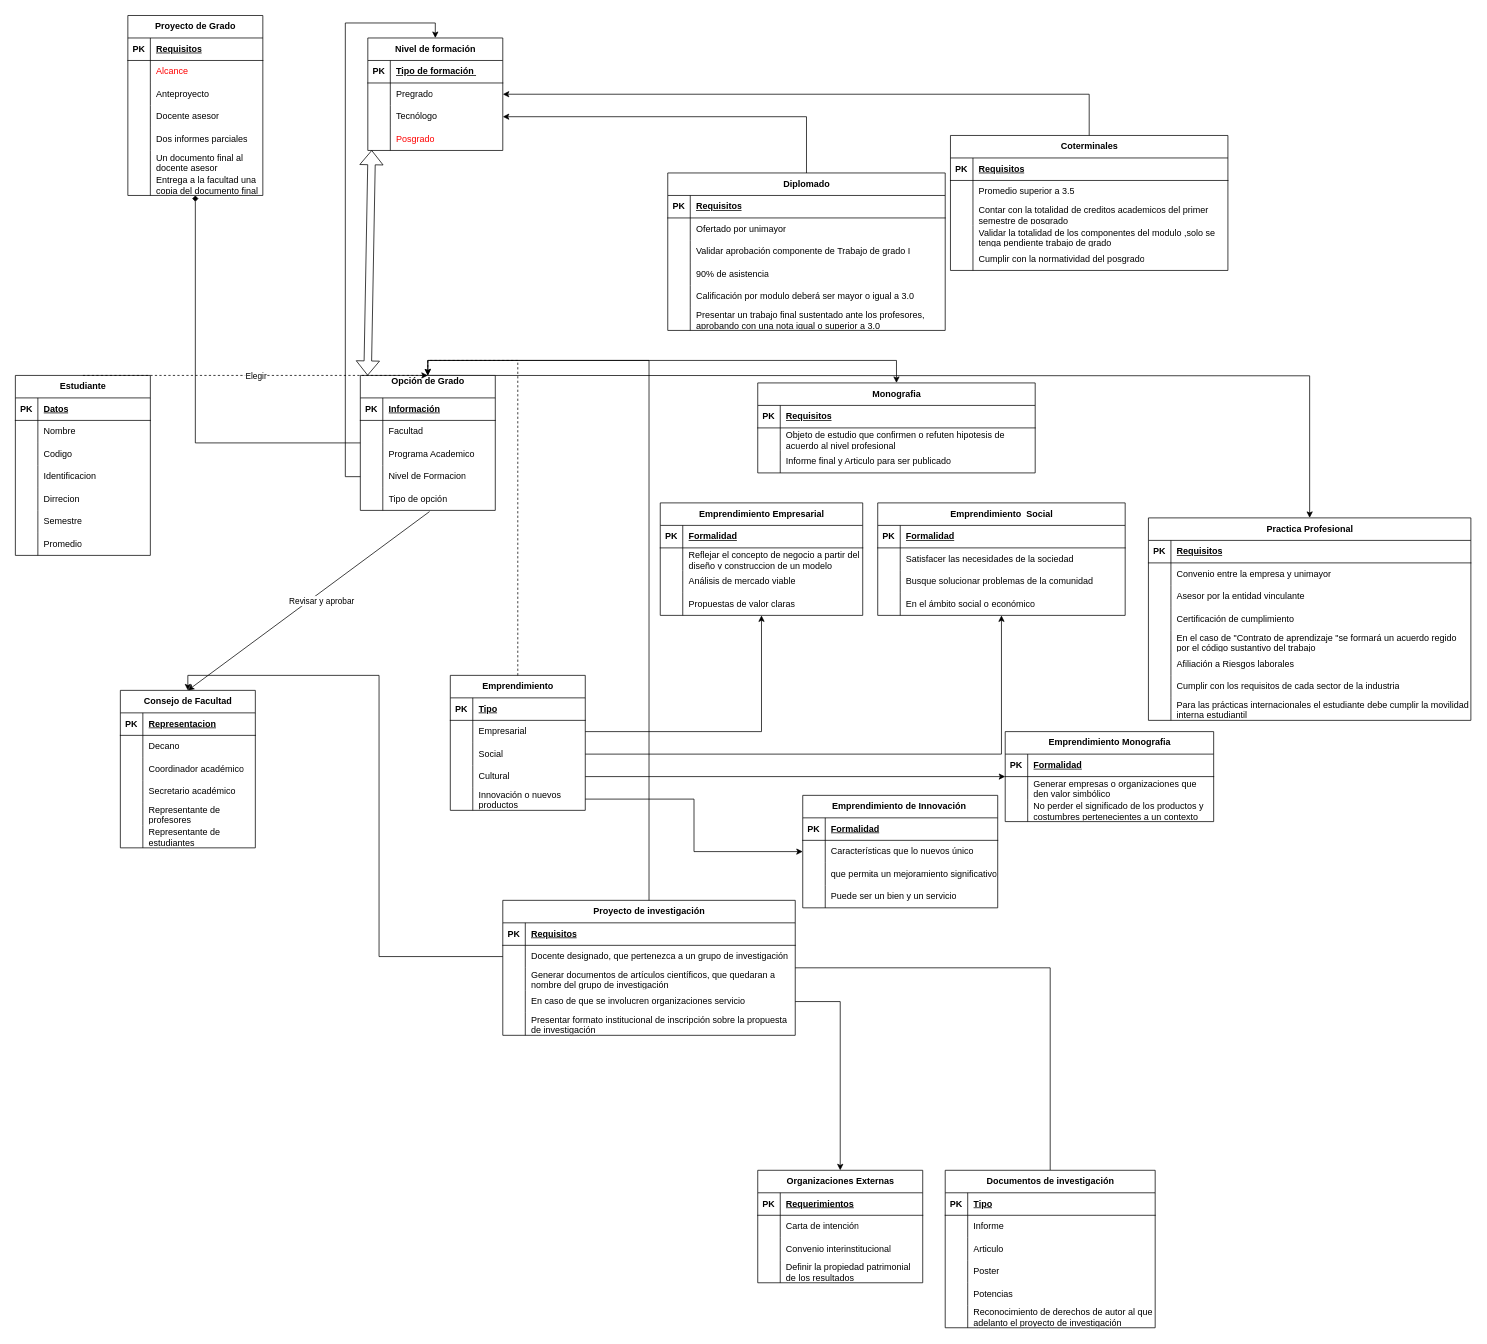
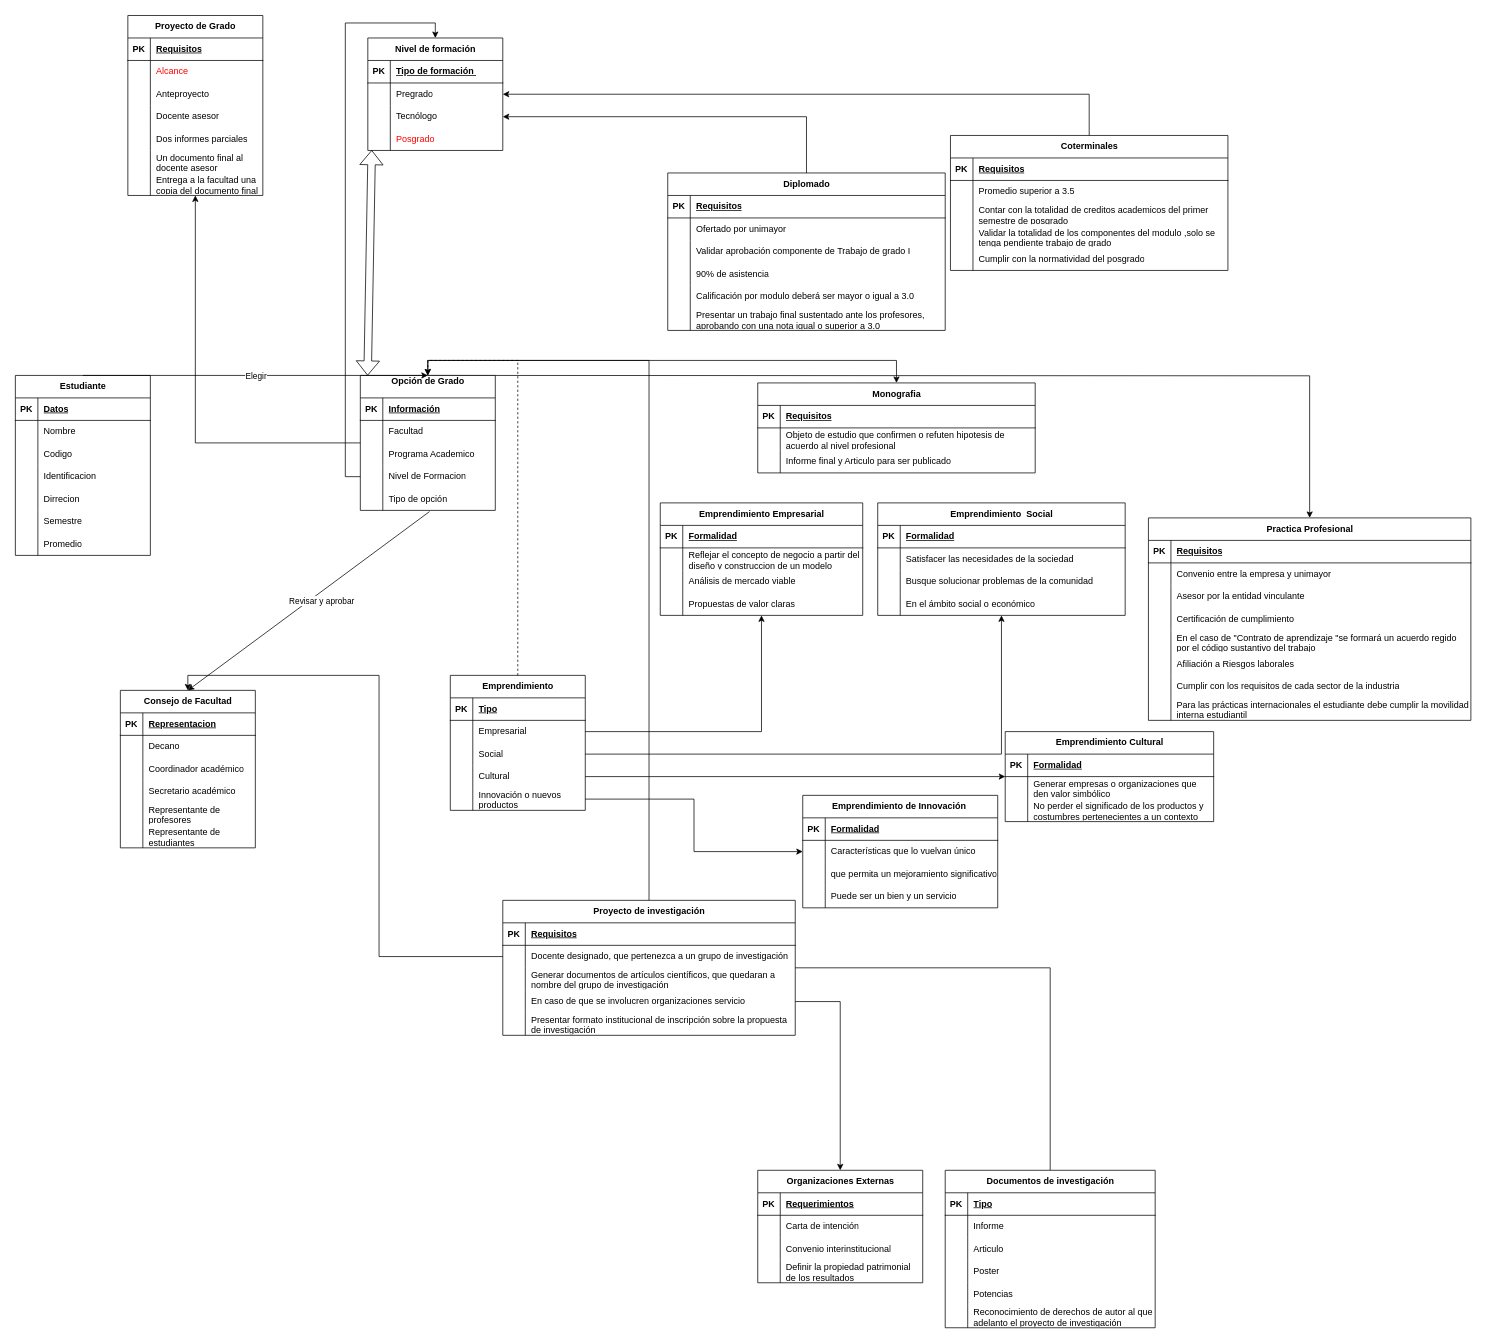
edge "Opción de Grado" -> "Proyecto de Grado": arrowhead diamond -> classic
edge "Estudiante" -> "Opción de Grado": style dashed -> solid
node "Emprendimiento Monografia": label "Emprendimiento Monografia" -> "Emprendimiento Cultural"
node "Características que lo nuevos único": label "Características que lo nuevos único" -> "Características que lo vuelvan único"
